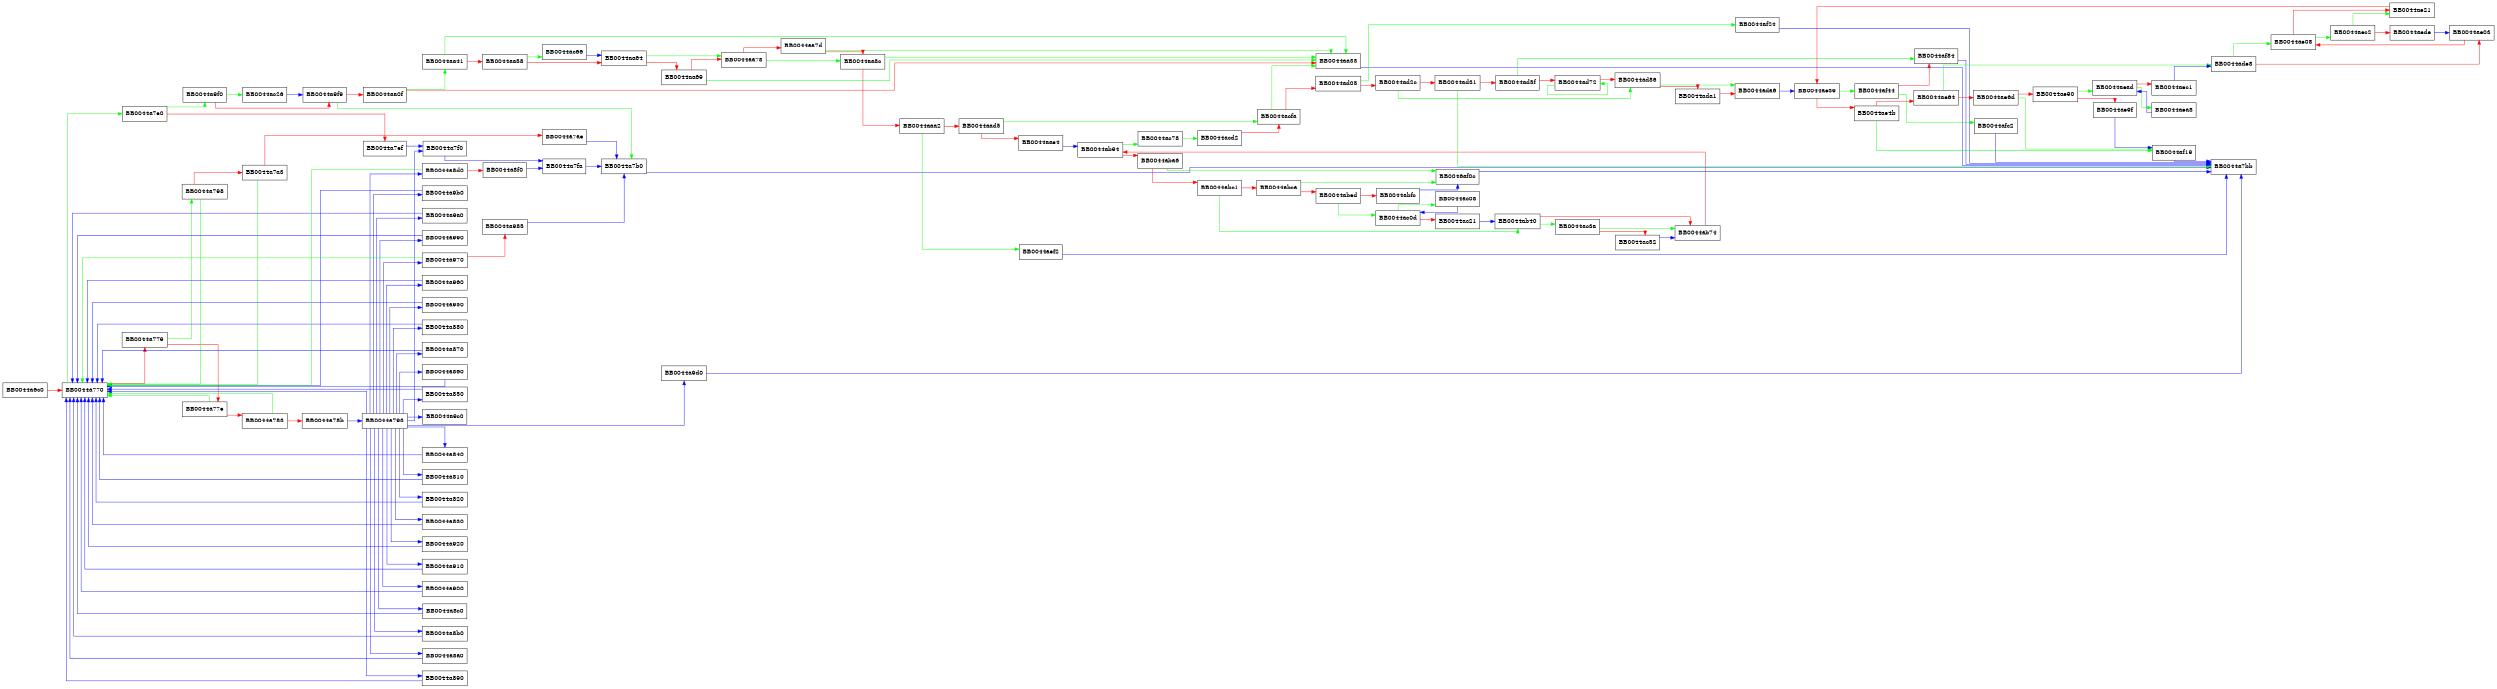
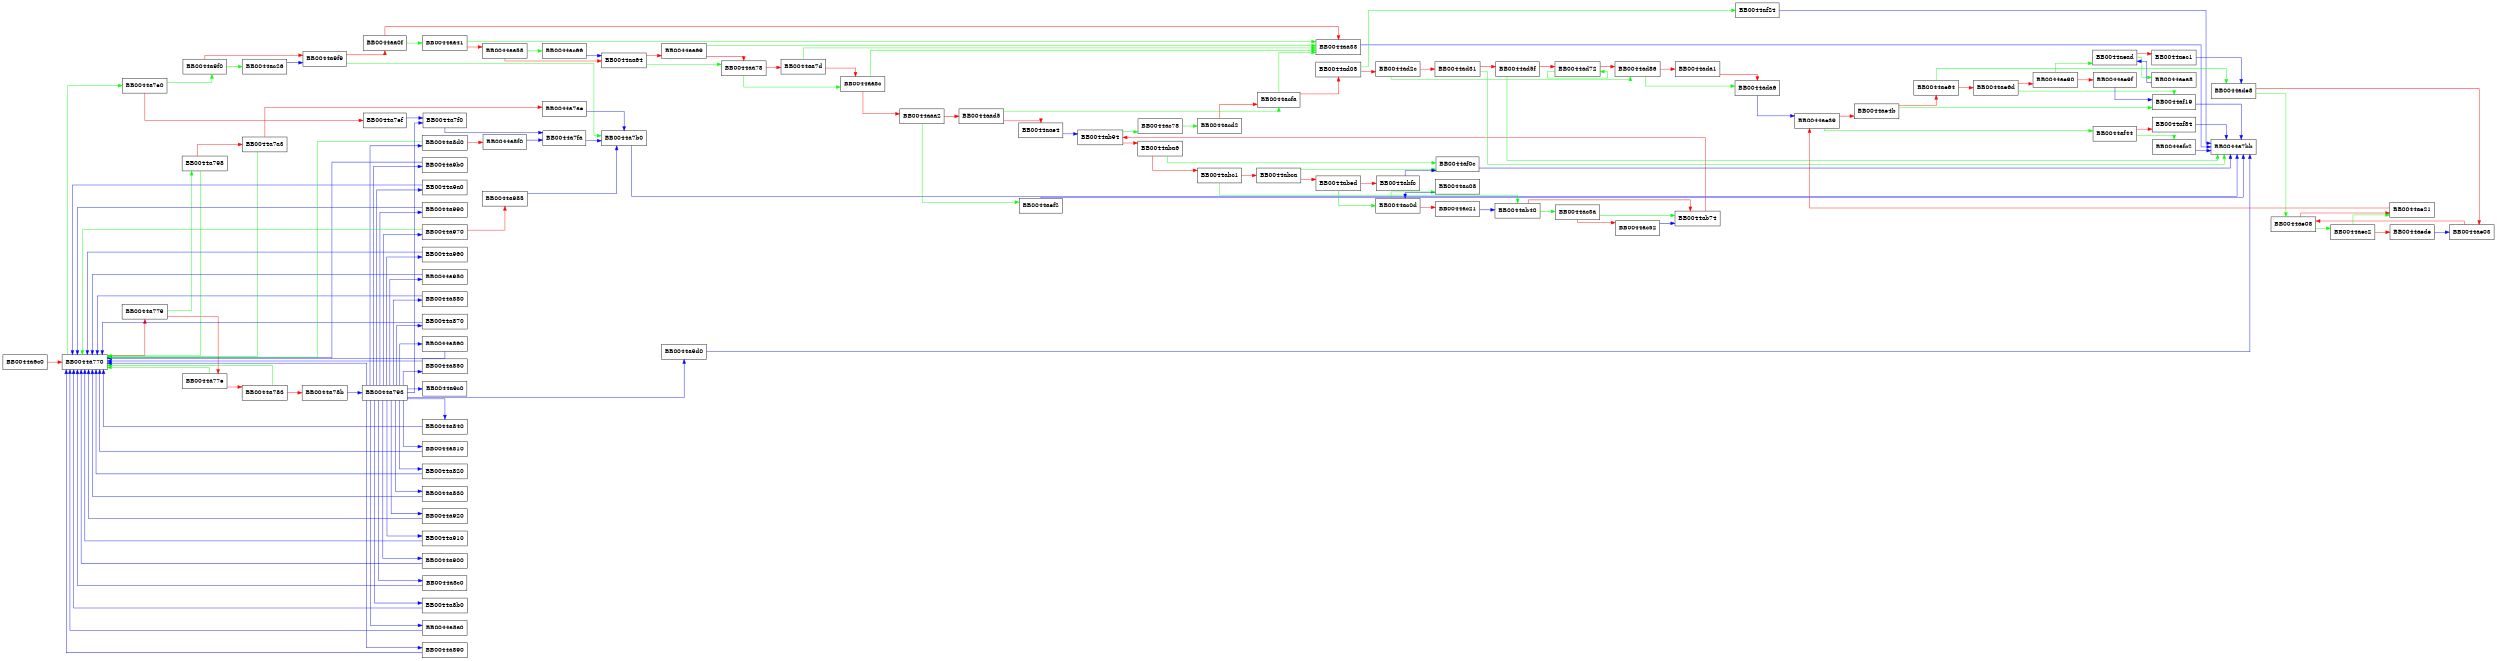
edge "BB0044ad5f" -> "BB0044af84": now "BB0044ad5f" -> "BB0044a7bb"
node "BB0046af0c": label "BB0046af0c" -> "BB0044af0c"
